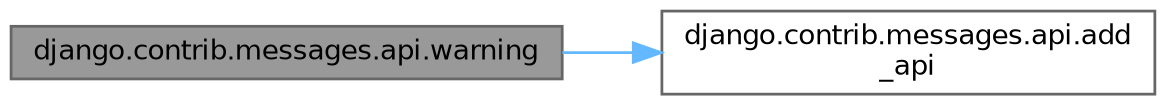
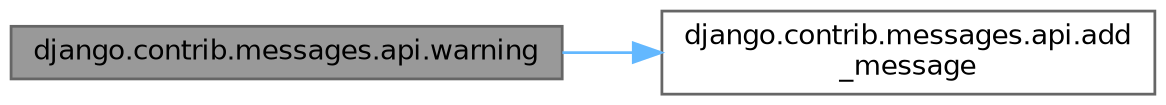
node "django.contrib.messages.api.add _api": label "django.contrib.messages.api.add _api" -> "django.contrib.messages.api.add _message"
